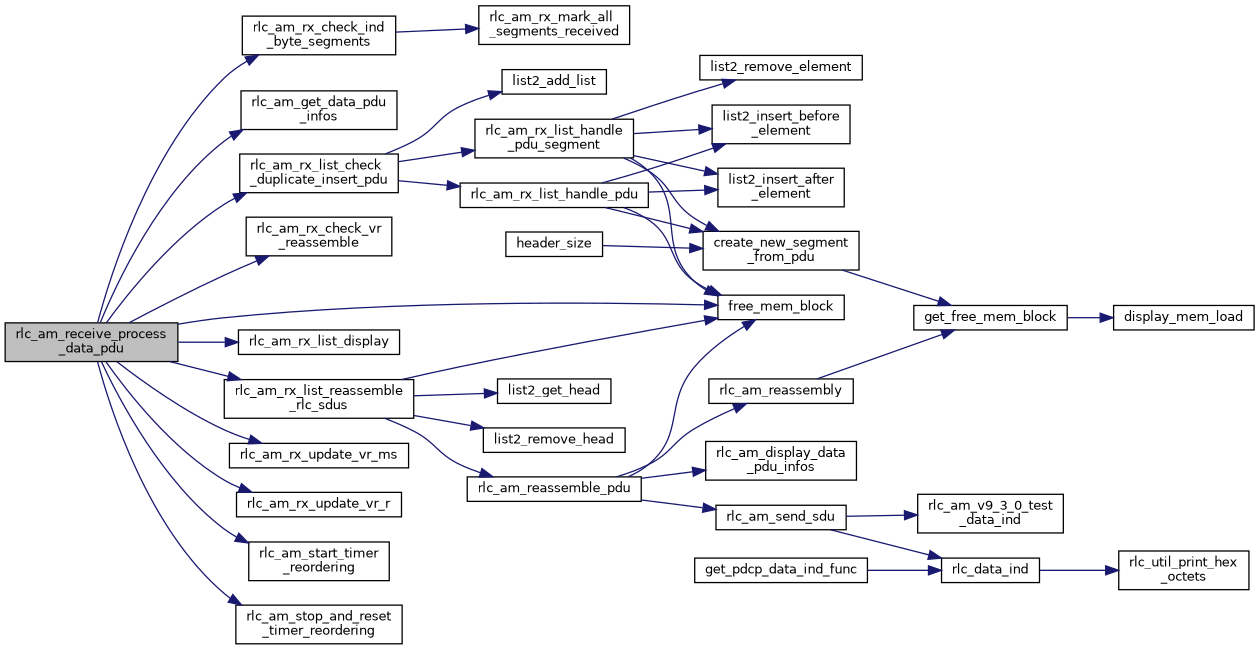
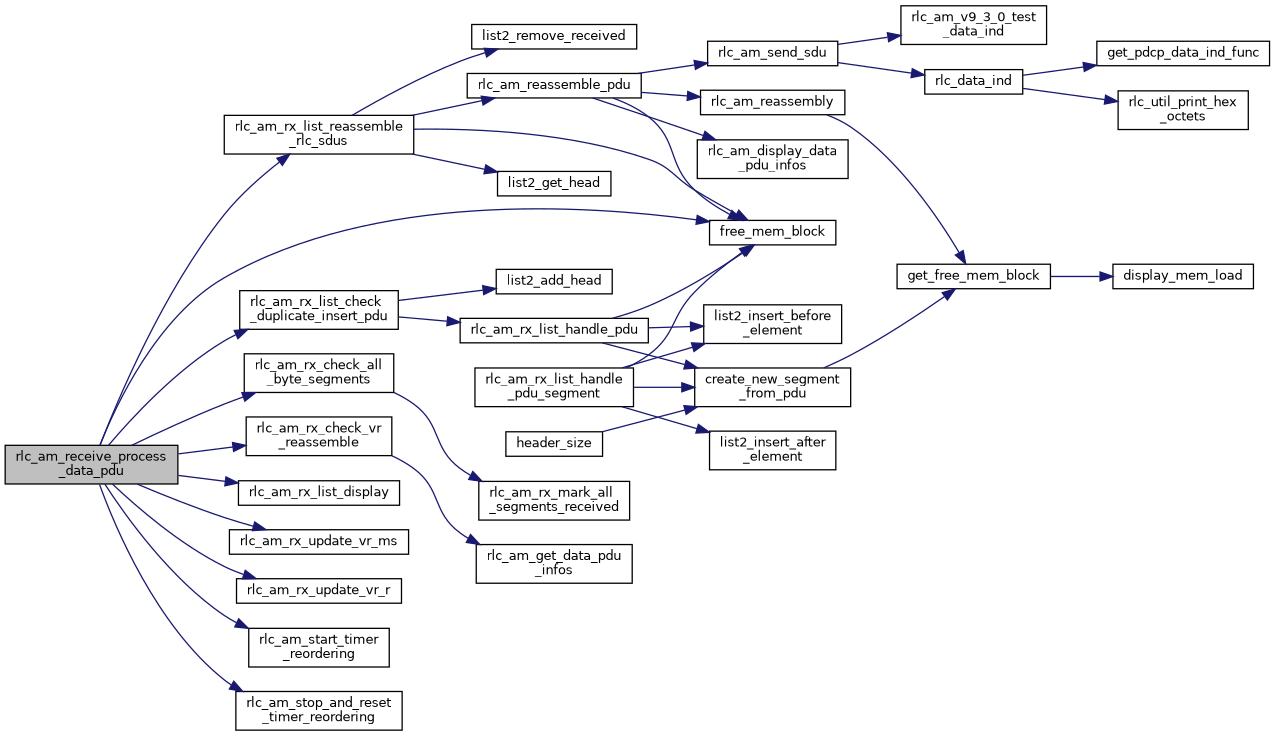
node "rlc_am_rx_check_ind _byte_segments": label "rlc_am_rx_check_ind _byte_segments" -> "rlc_am_rx_check_all _byte_segments"
node "list2_remove_element": removed
node "list2_add_list": label "list2_add_list" -> "list2_add_head"
edge "rlc_am_rx_list_check _duplicate_insert_pdu" -> "rlc_am_rx_list_handle _pdu_segment": removed
edge "rlc_am_rx_list_handle_pdu" -> "list2_insert_after _element": removed
edge "rlc_am_receive_process _data_pdu" -> "rlc_am_get_data_pdu _infos": now "rlc_am_rx_check_vr _reassemble" -> "rlc_am_get_data_pdu _infos"
node "list2_remove_head": label "list2_remove_head" -> "list2_remove_received"
edge "get_pdcp_data_ind_func" -> "rlc_data_ind": reversed
